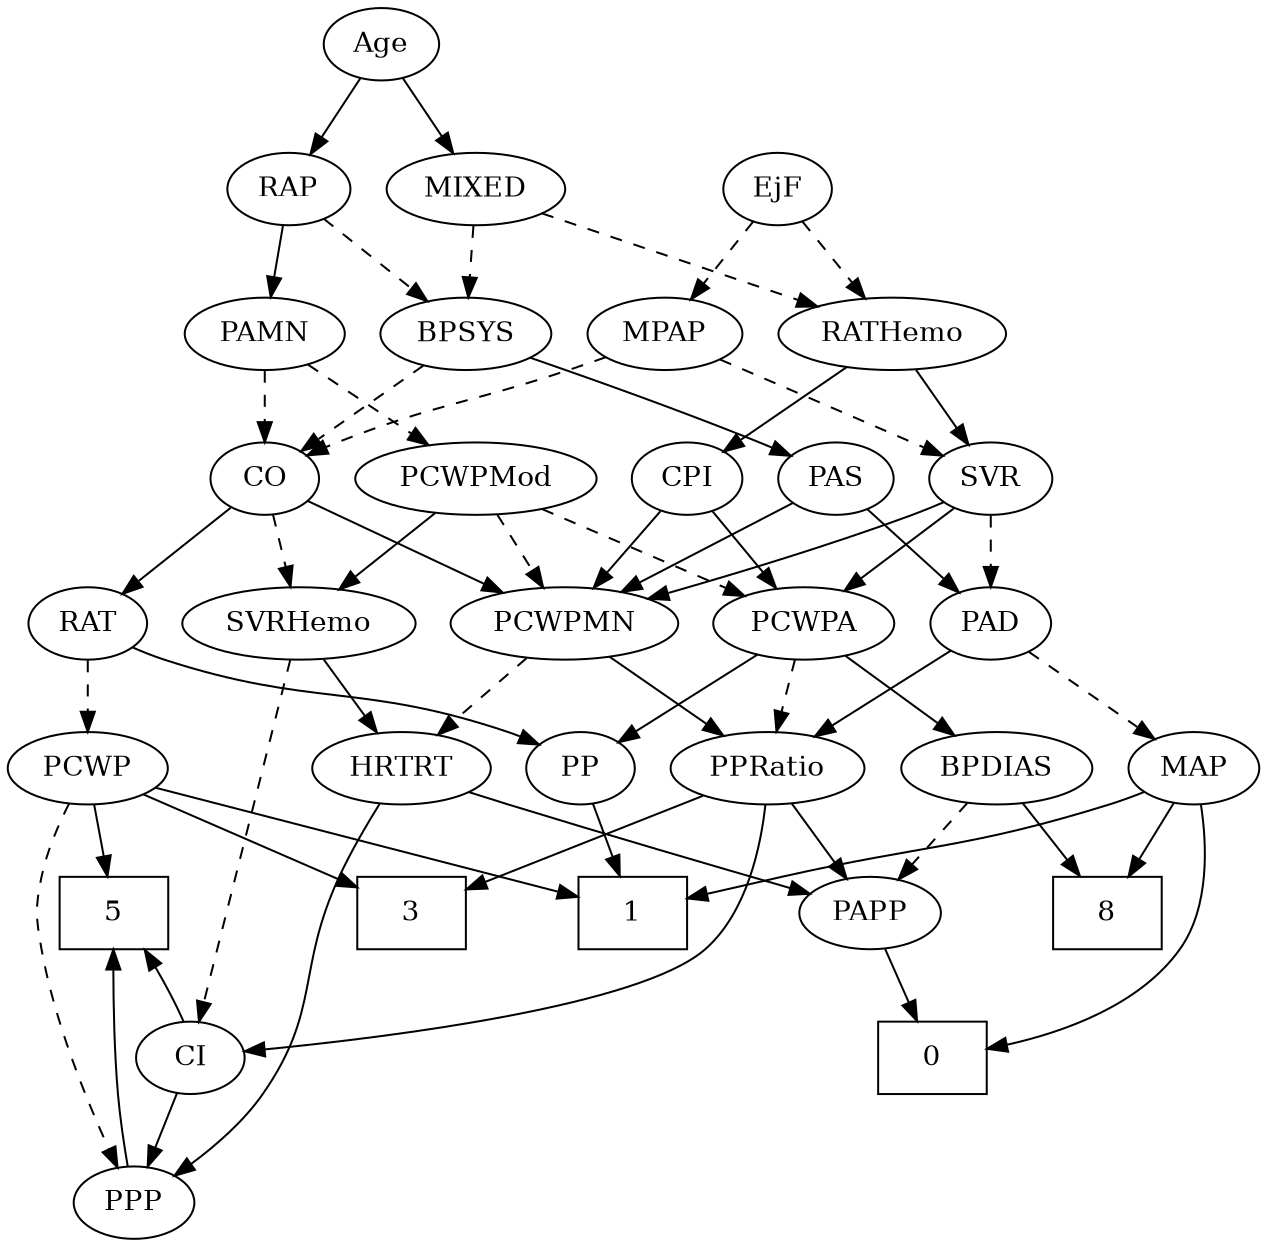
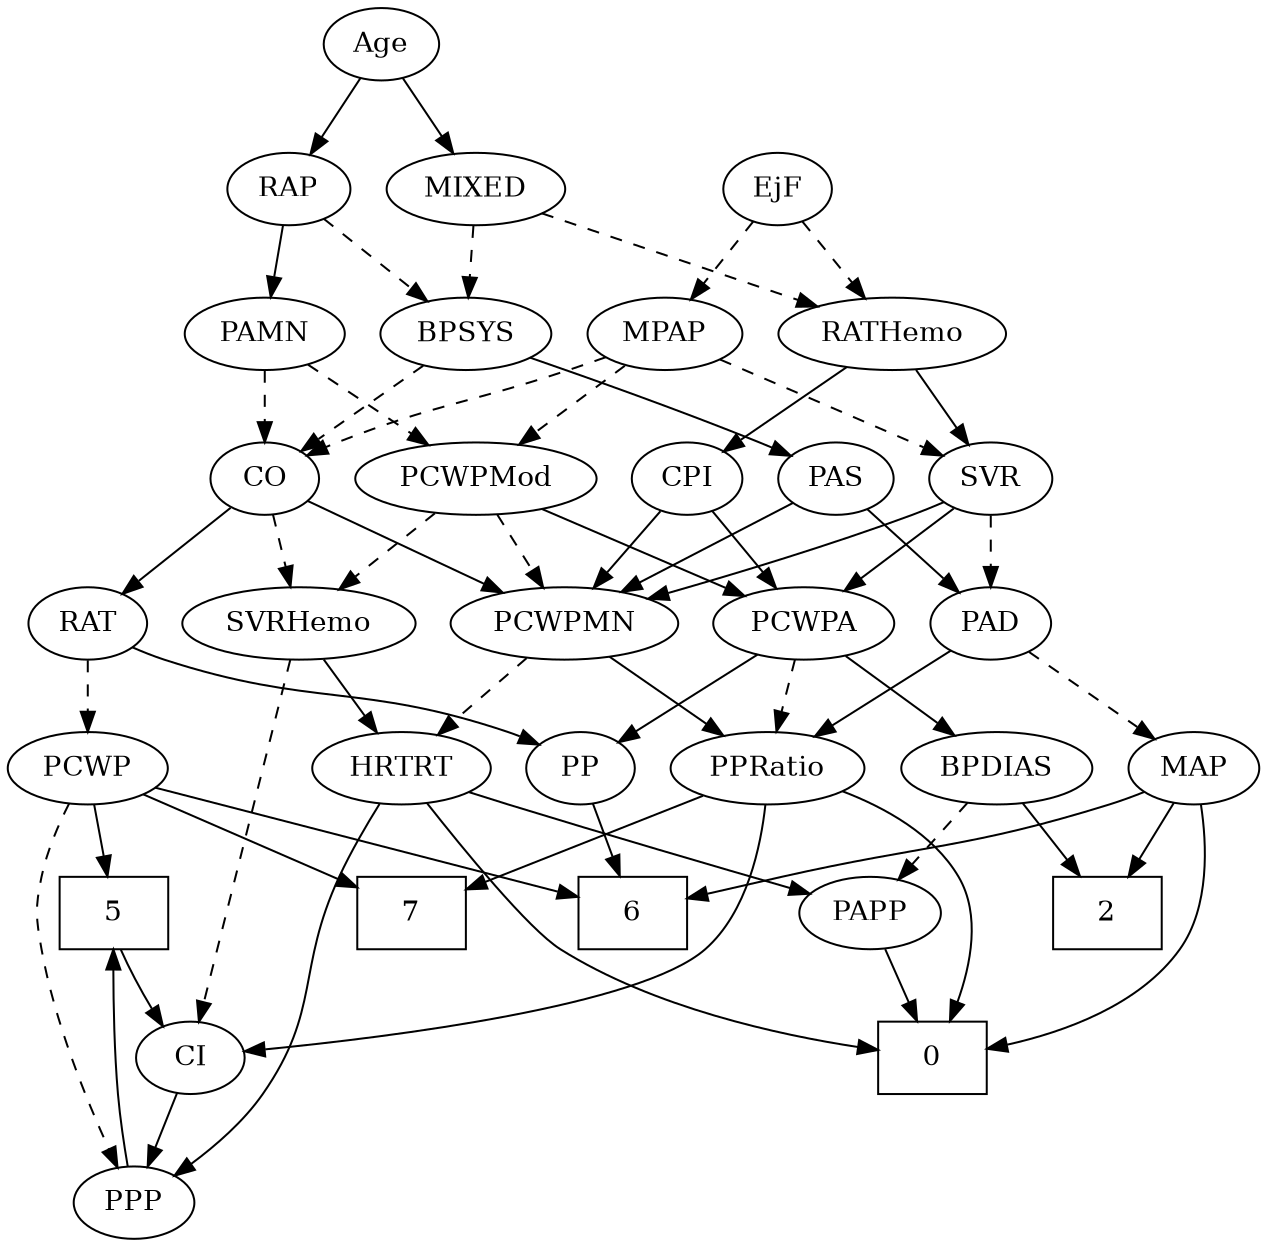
edge "MPAP" -> "PCWPMod": added
edge "PCWPMod" -> "PCWPA": style dashed -> solid
edge "PCWPMod" -> "SVRHemo": style solid -> dashed
edge "PPRatio" -> "PAPP": now "PPRatio" -> "0"
node "3": label "3" -> "7"
node "1": label "1" -> "6"
node "8": label "8" -> "2"
edge "HRTRT" -> "0": added
edge "CI" -> "5": reversed
